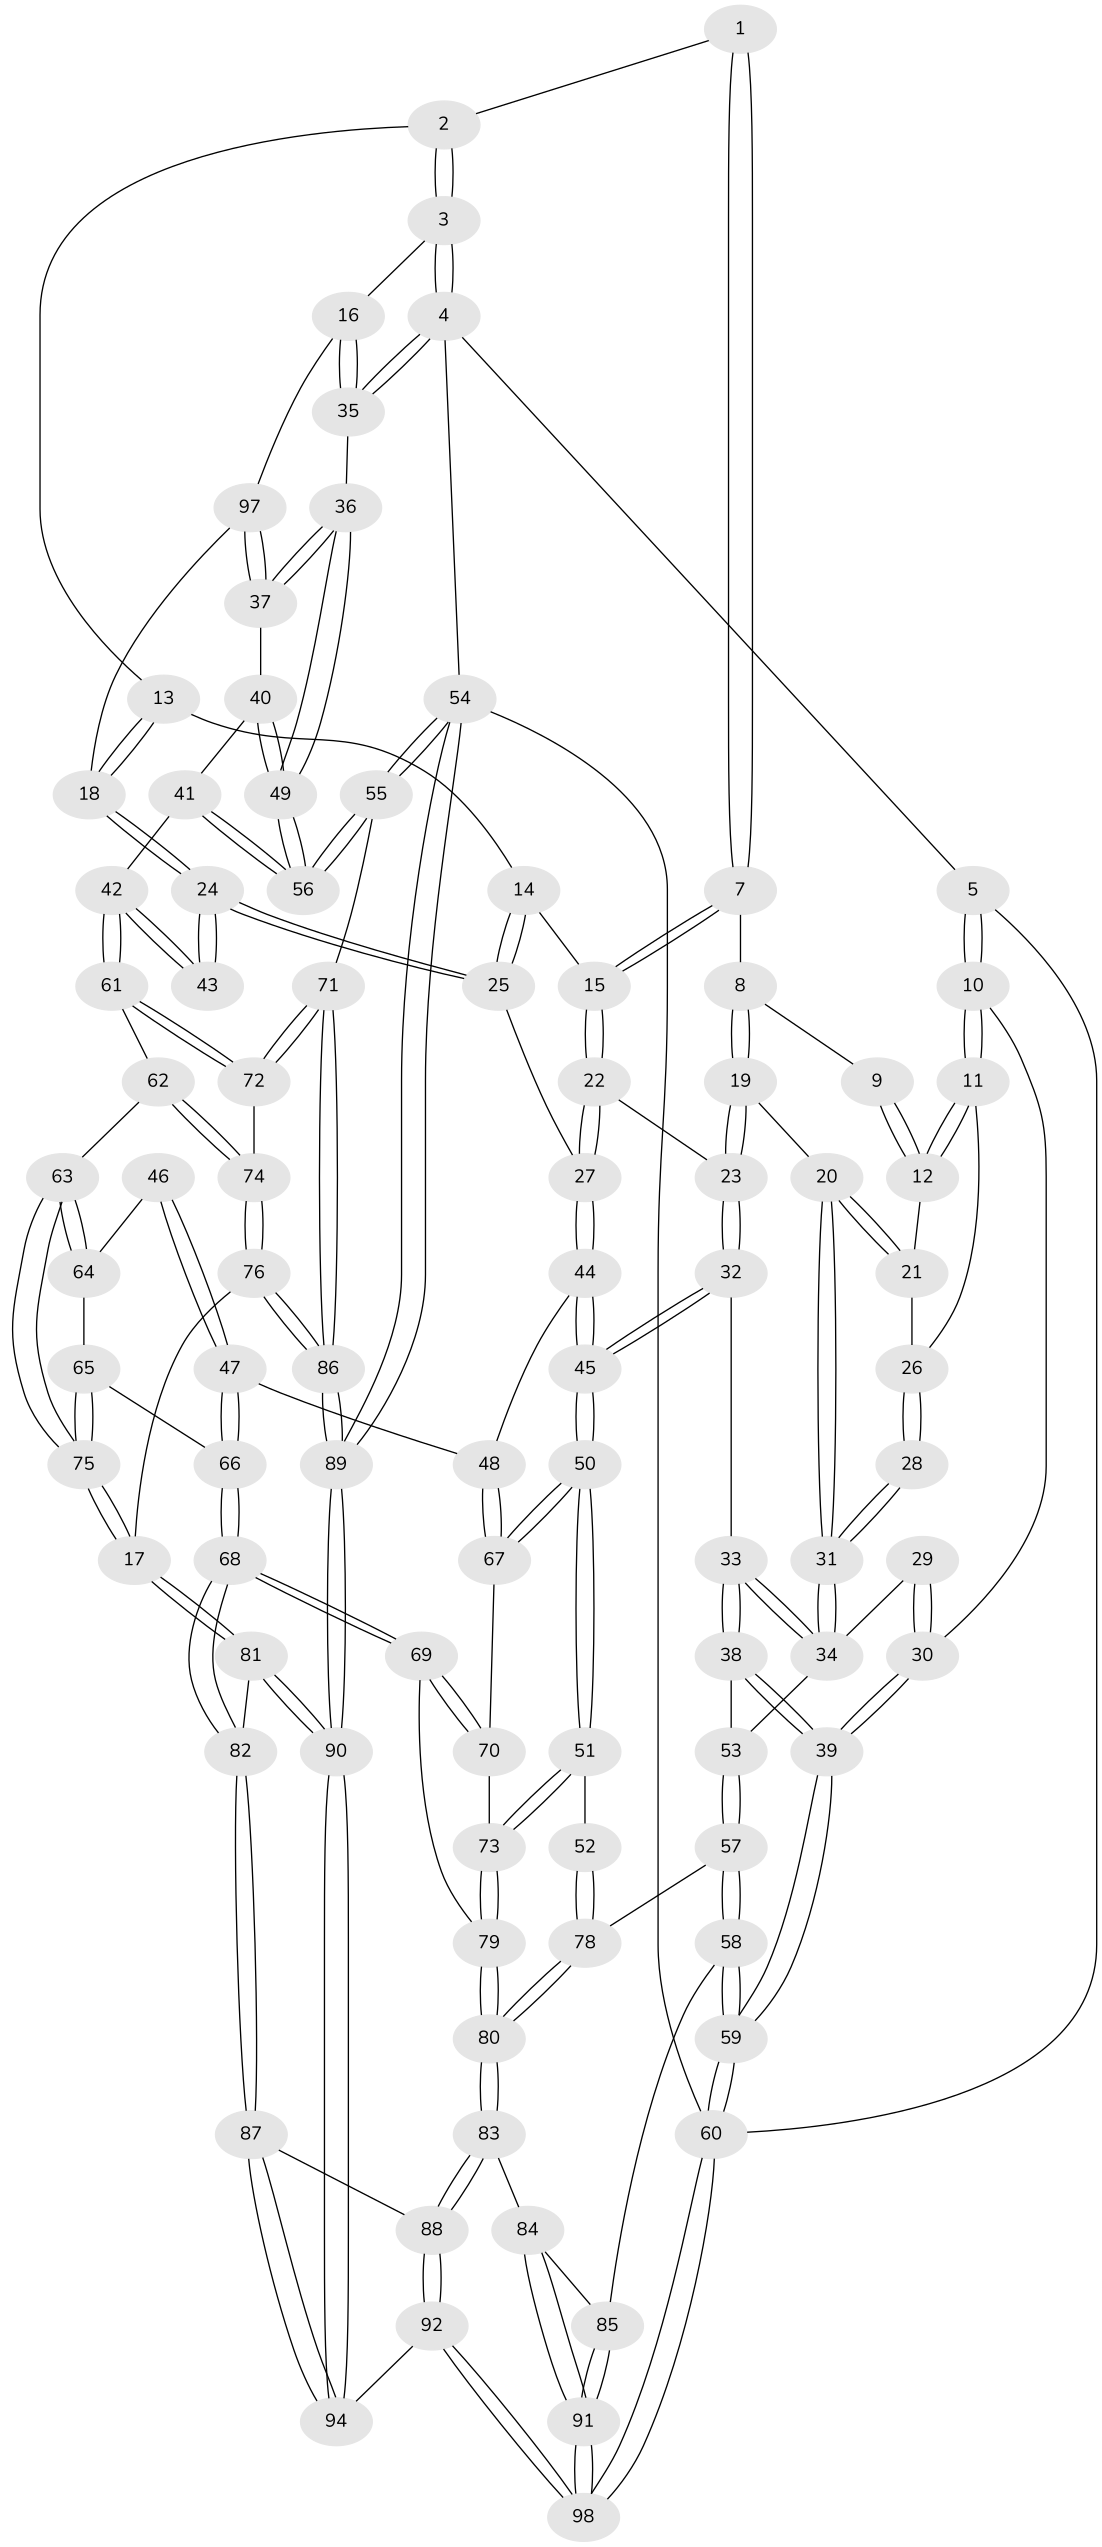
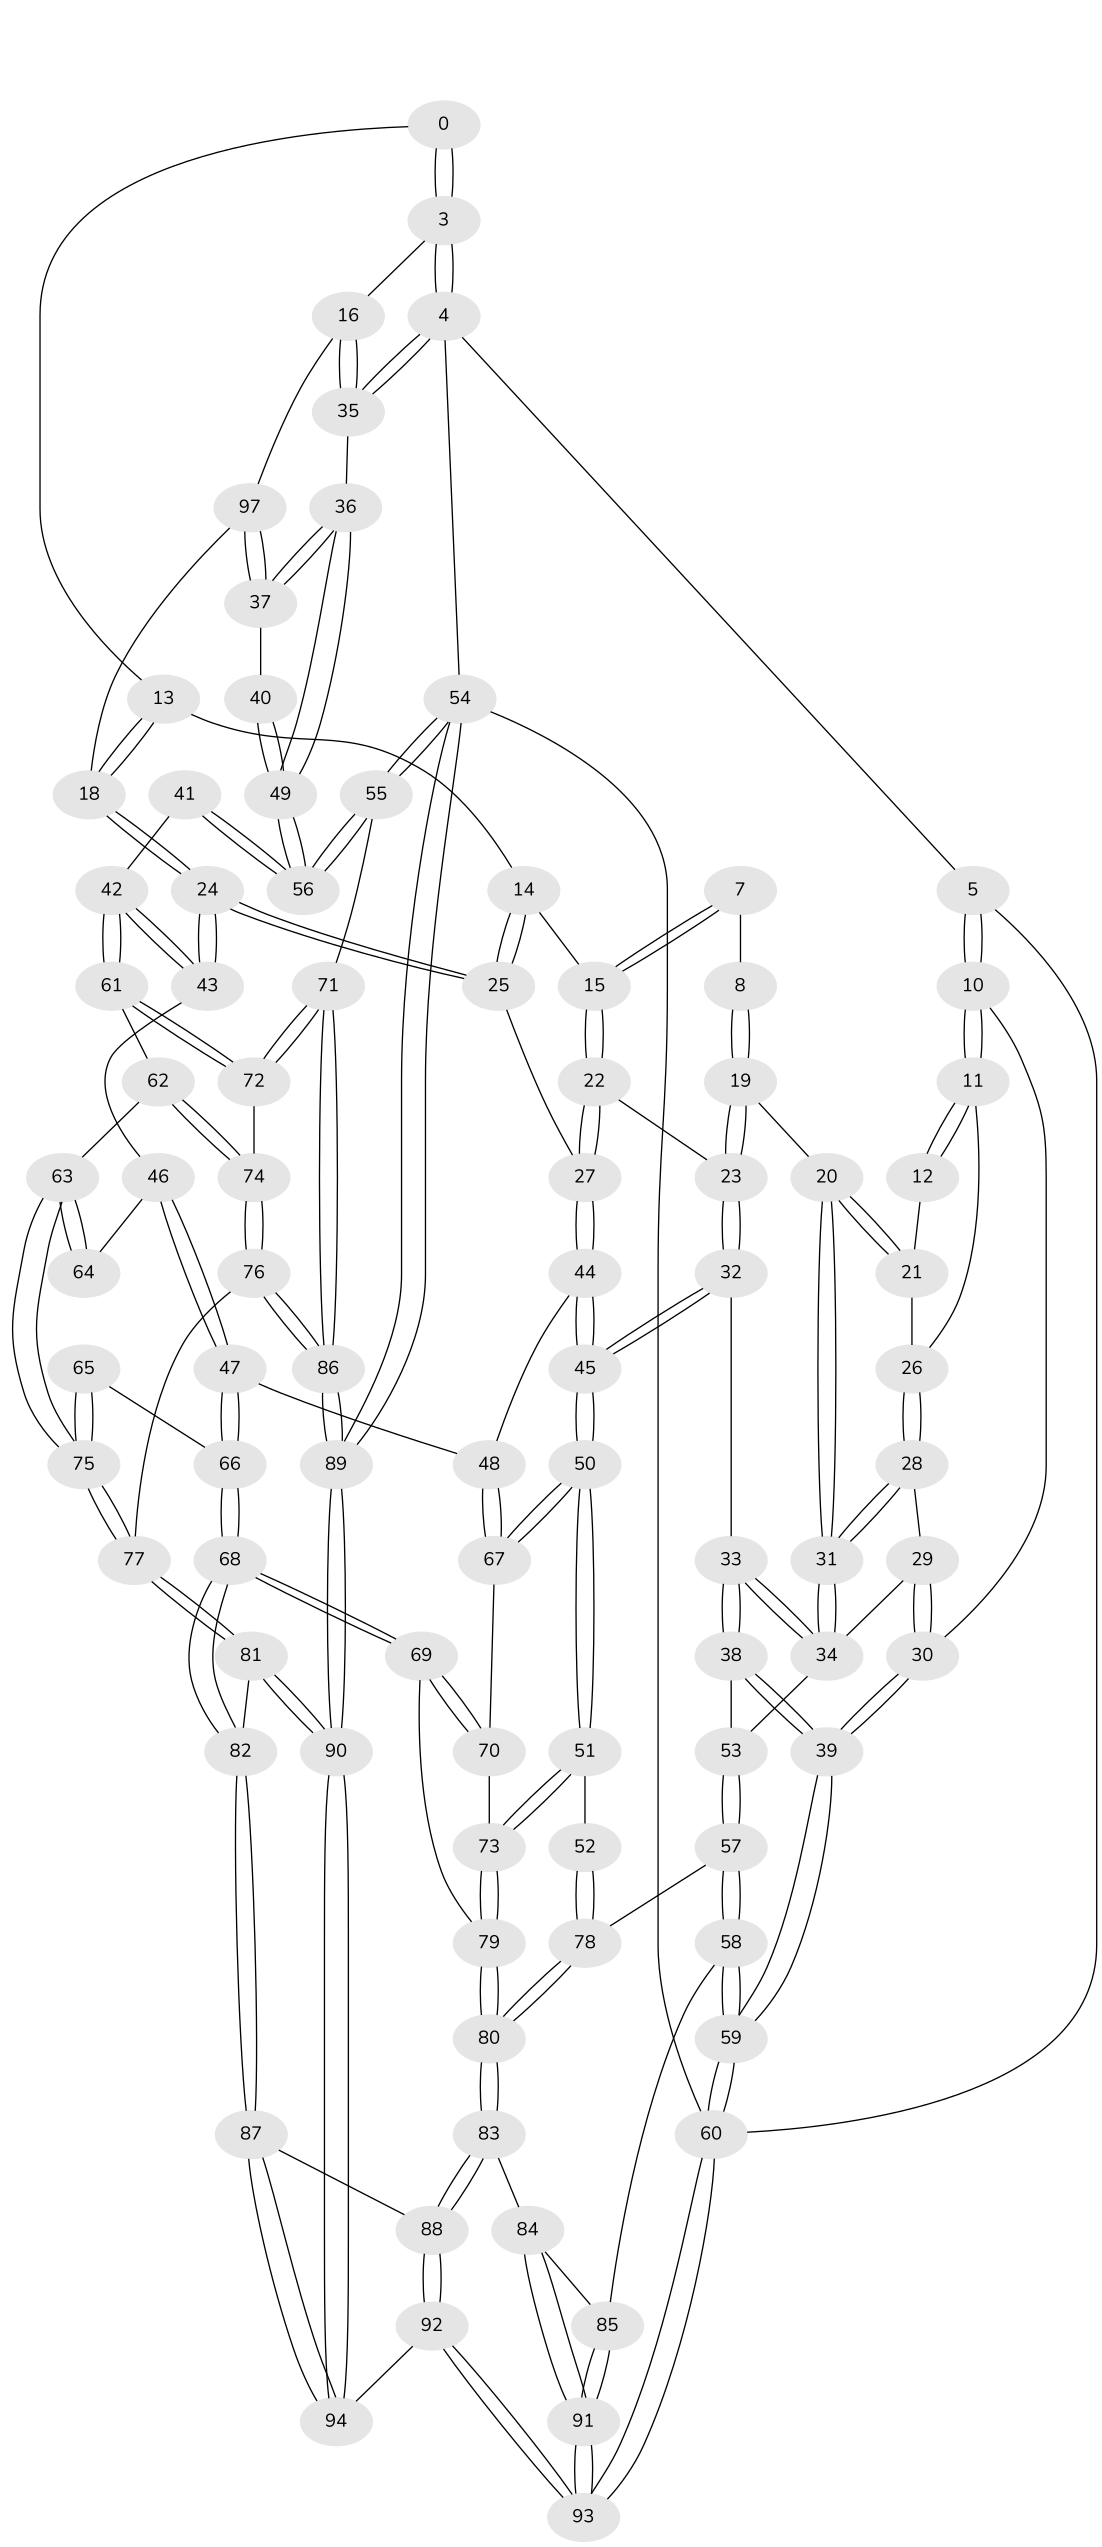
node "1": removed
node "2": label "2" -> "0"
edge "40" -- "41": removed
edge "43" -- "46": added
node "9": removed
edge "64" -- "65": removed
edge "28" -- "29": added
node "17": label "17" -> "77"
node "98": label "98" -> "93"
